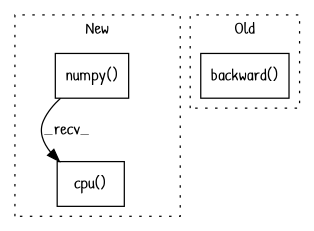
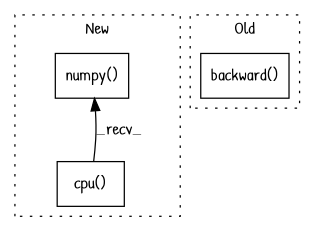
edge "numpy()" -> "cpu()": reversed
